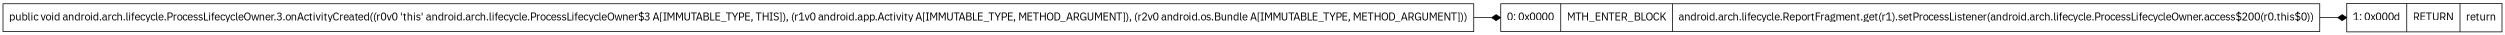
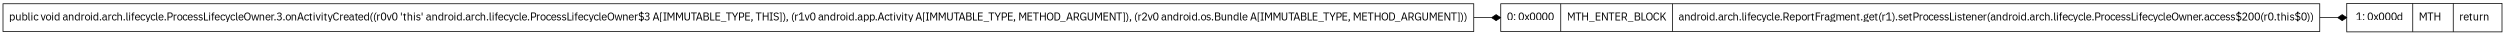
node "1: 0x000d": text "RETURN" -> "MTH"
